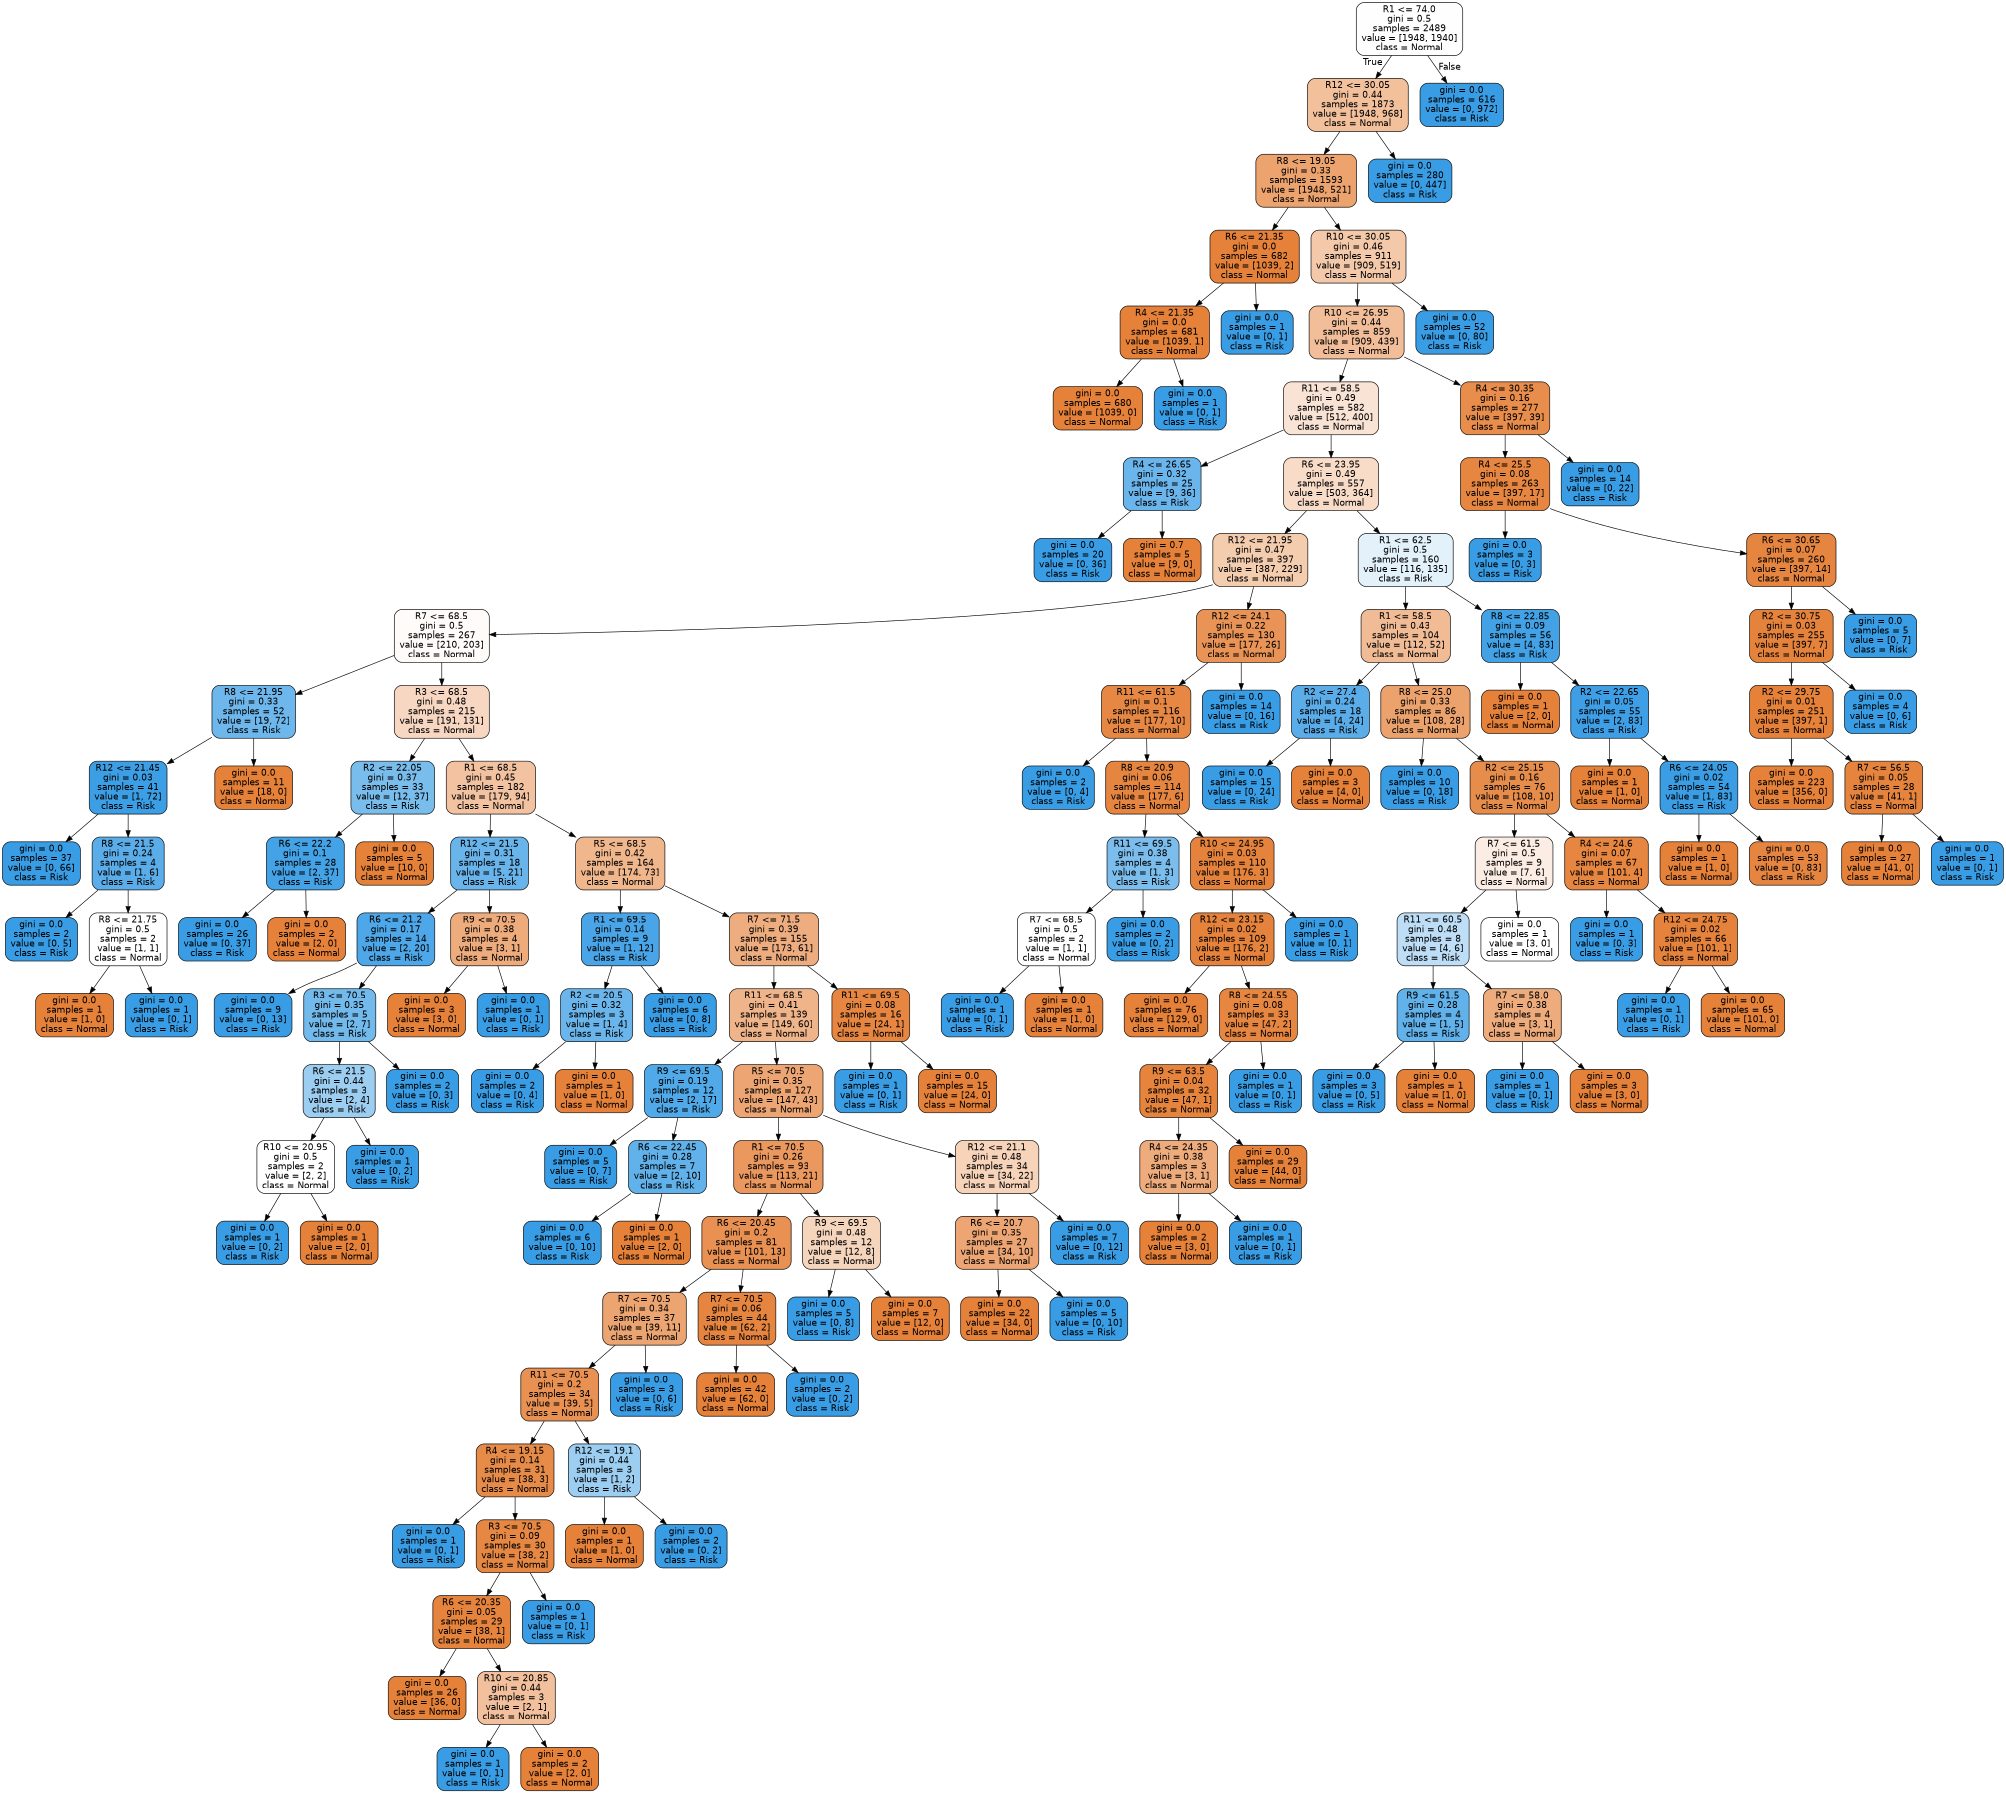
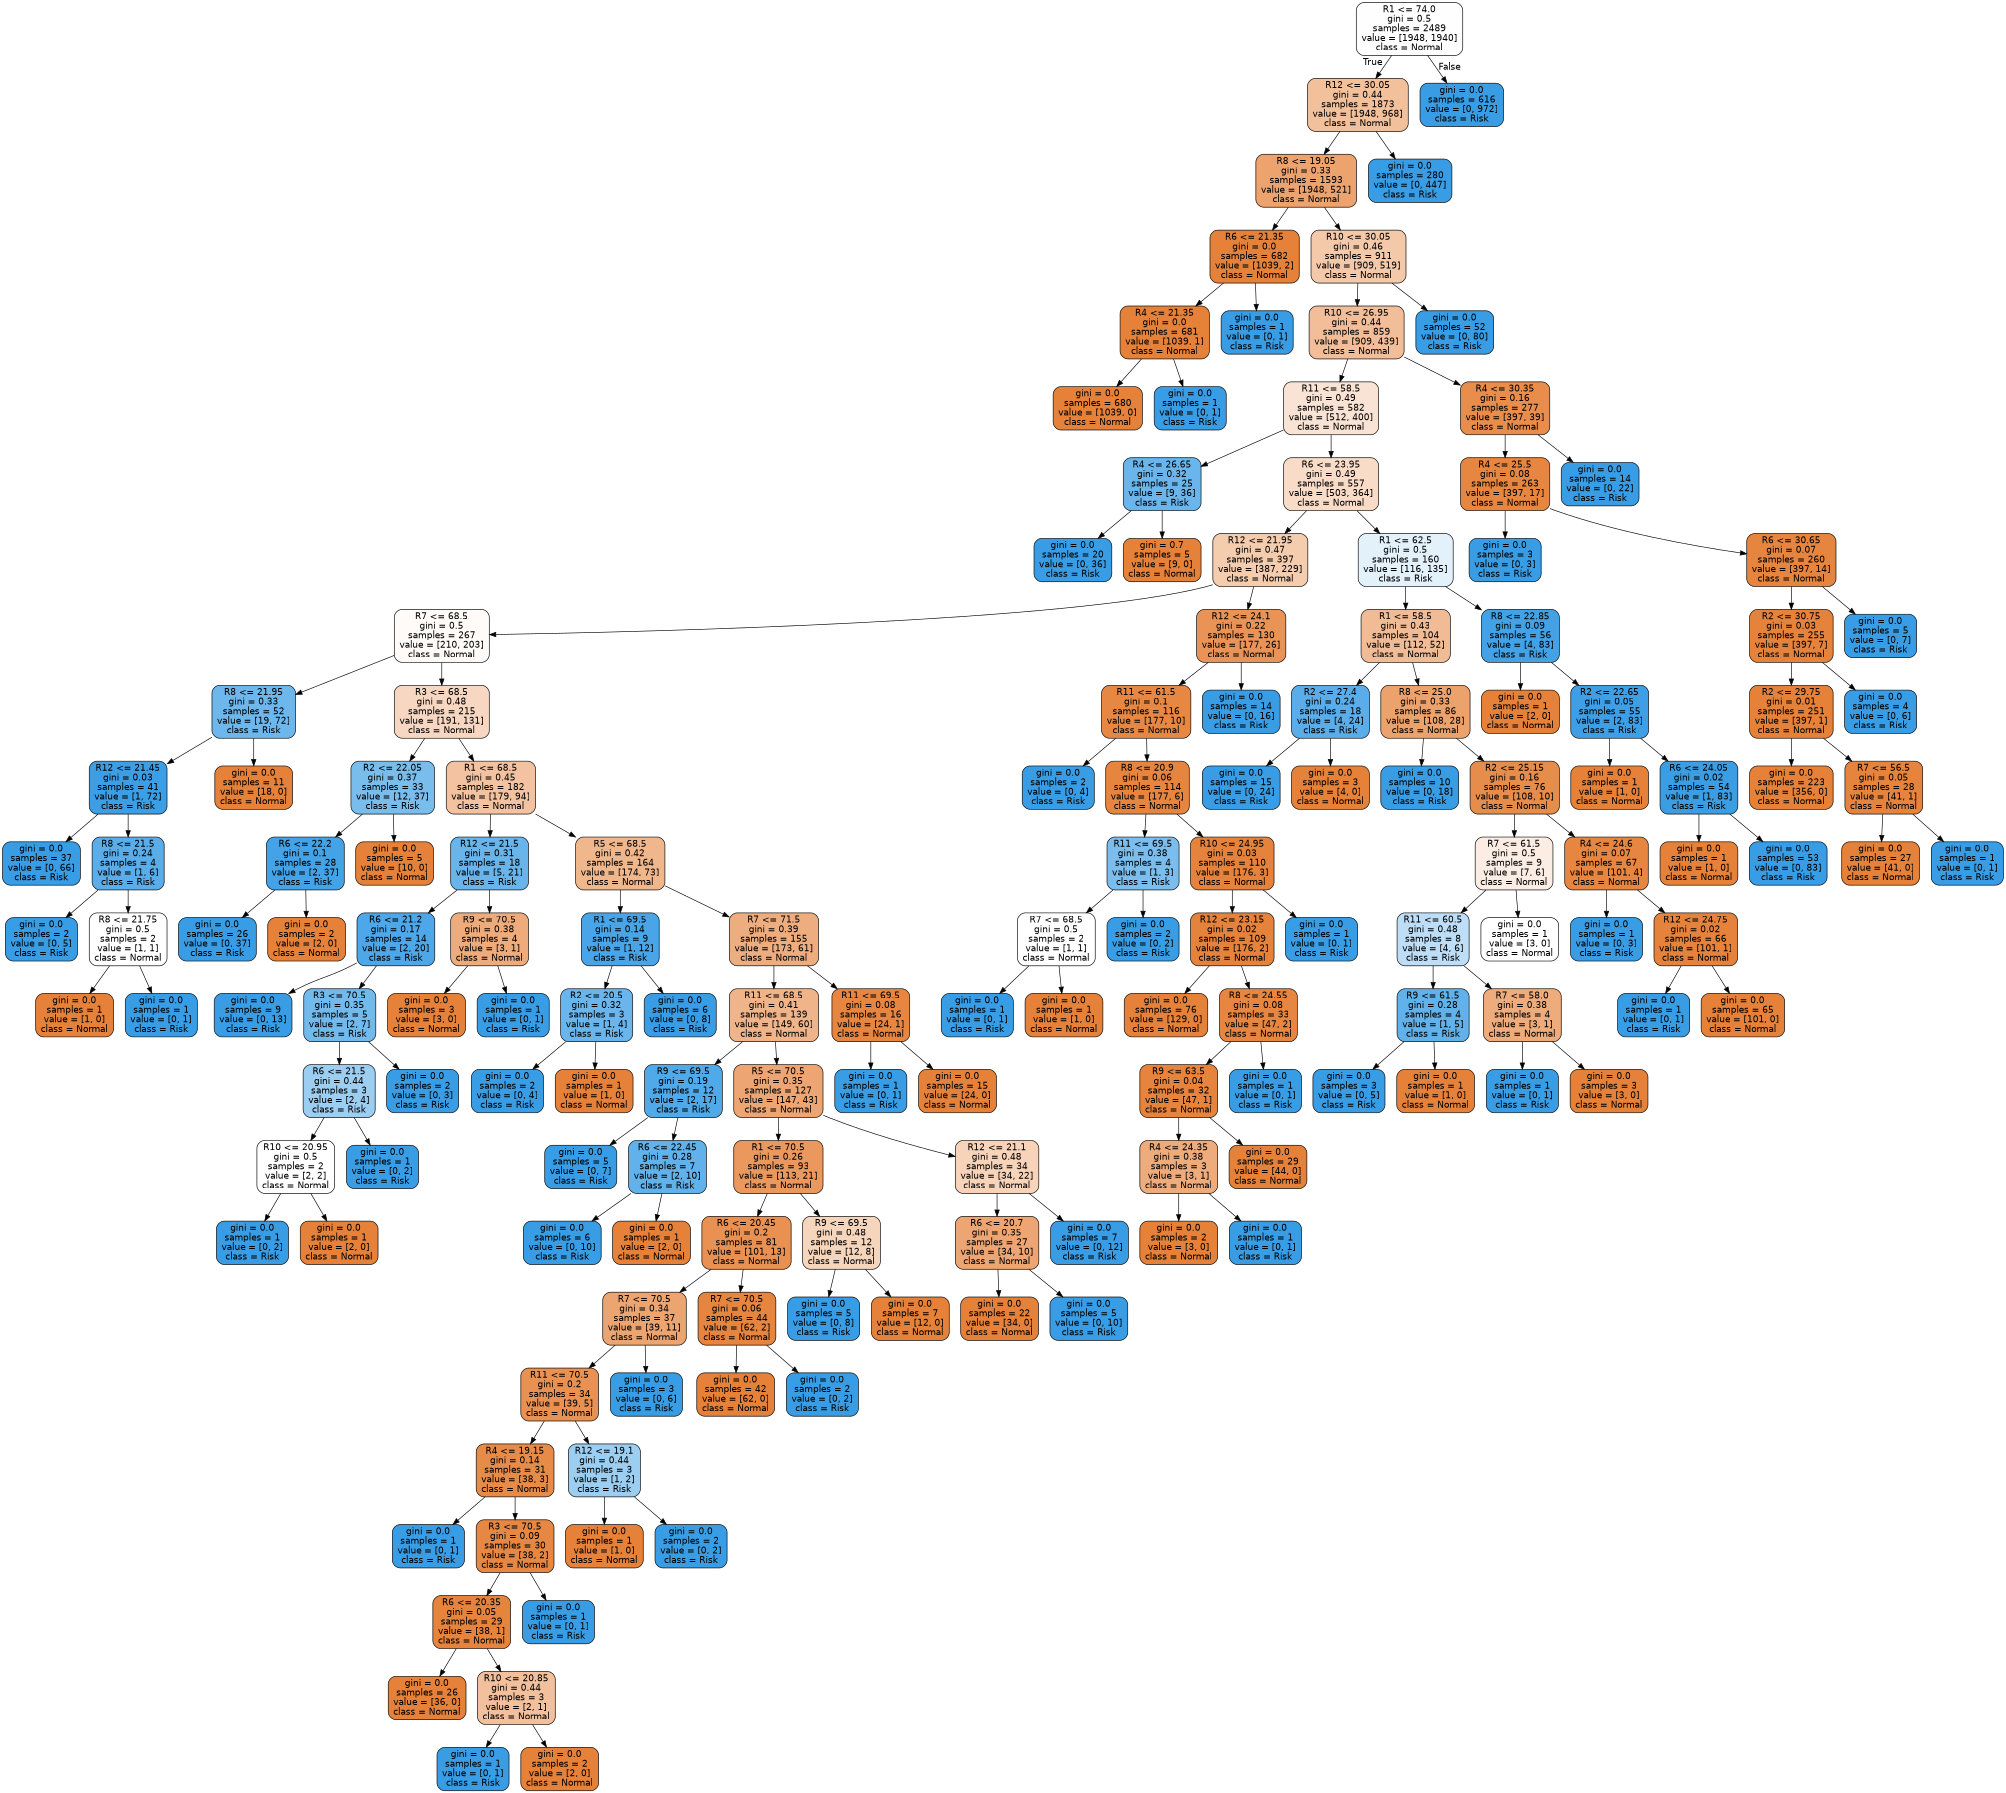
node "gini = 0.0 samples = 53 value = [0, 83] class = Risk": fillcolor #e68540 -> #399de5
